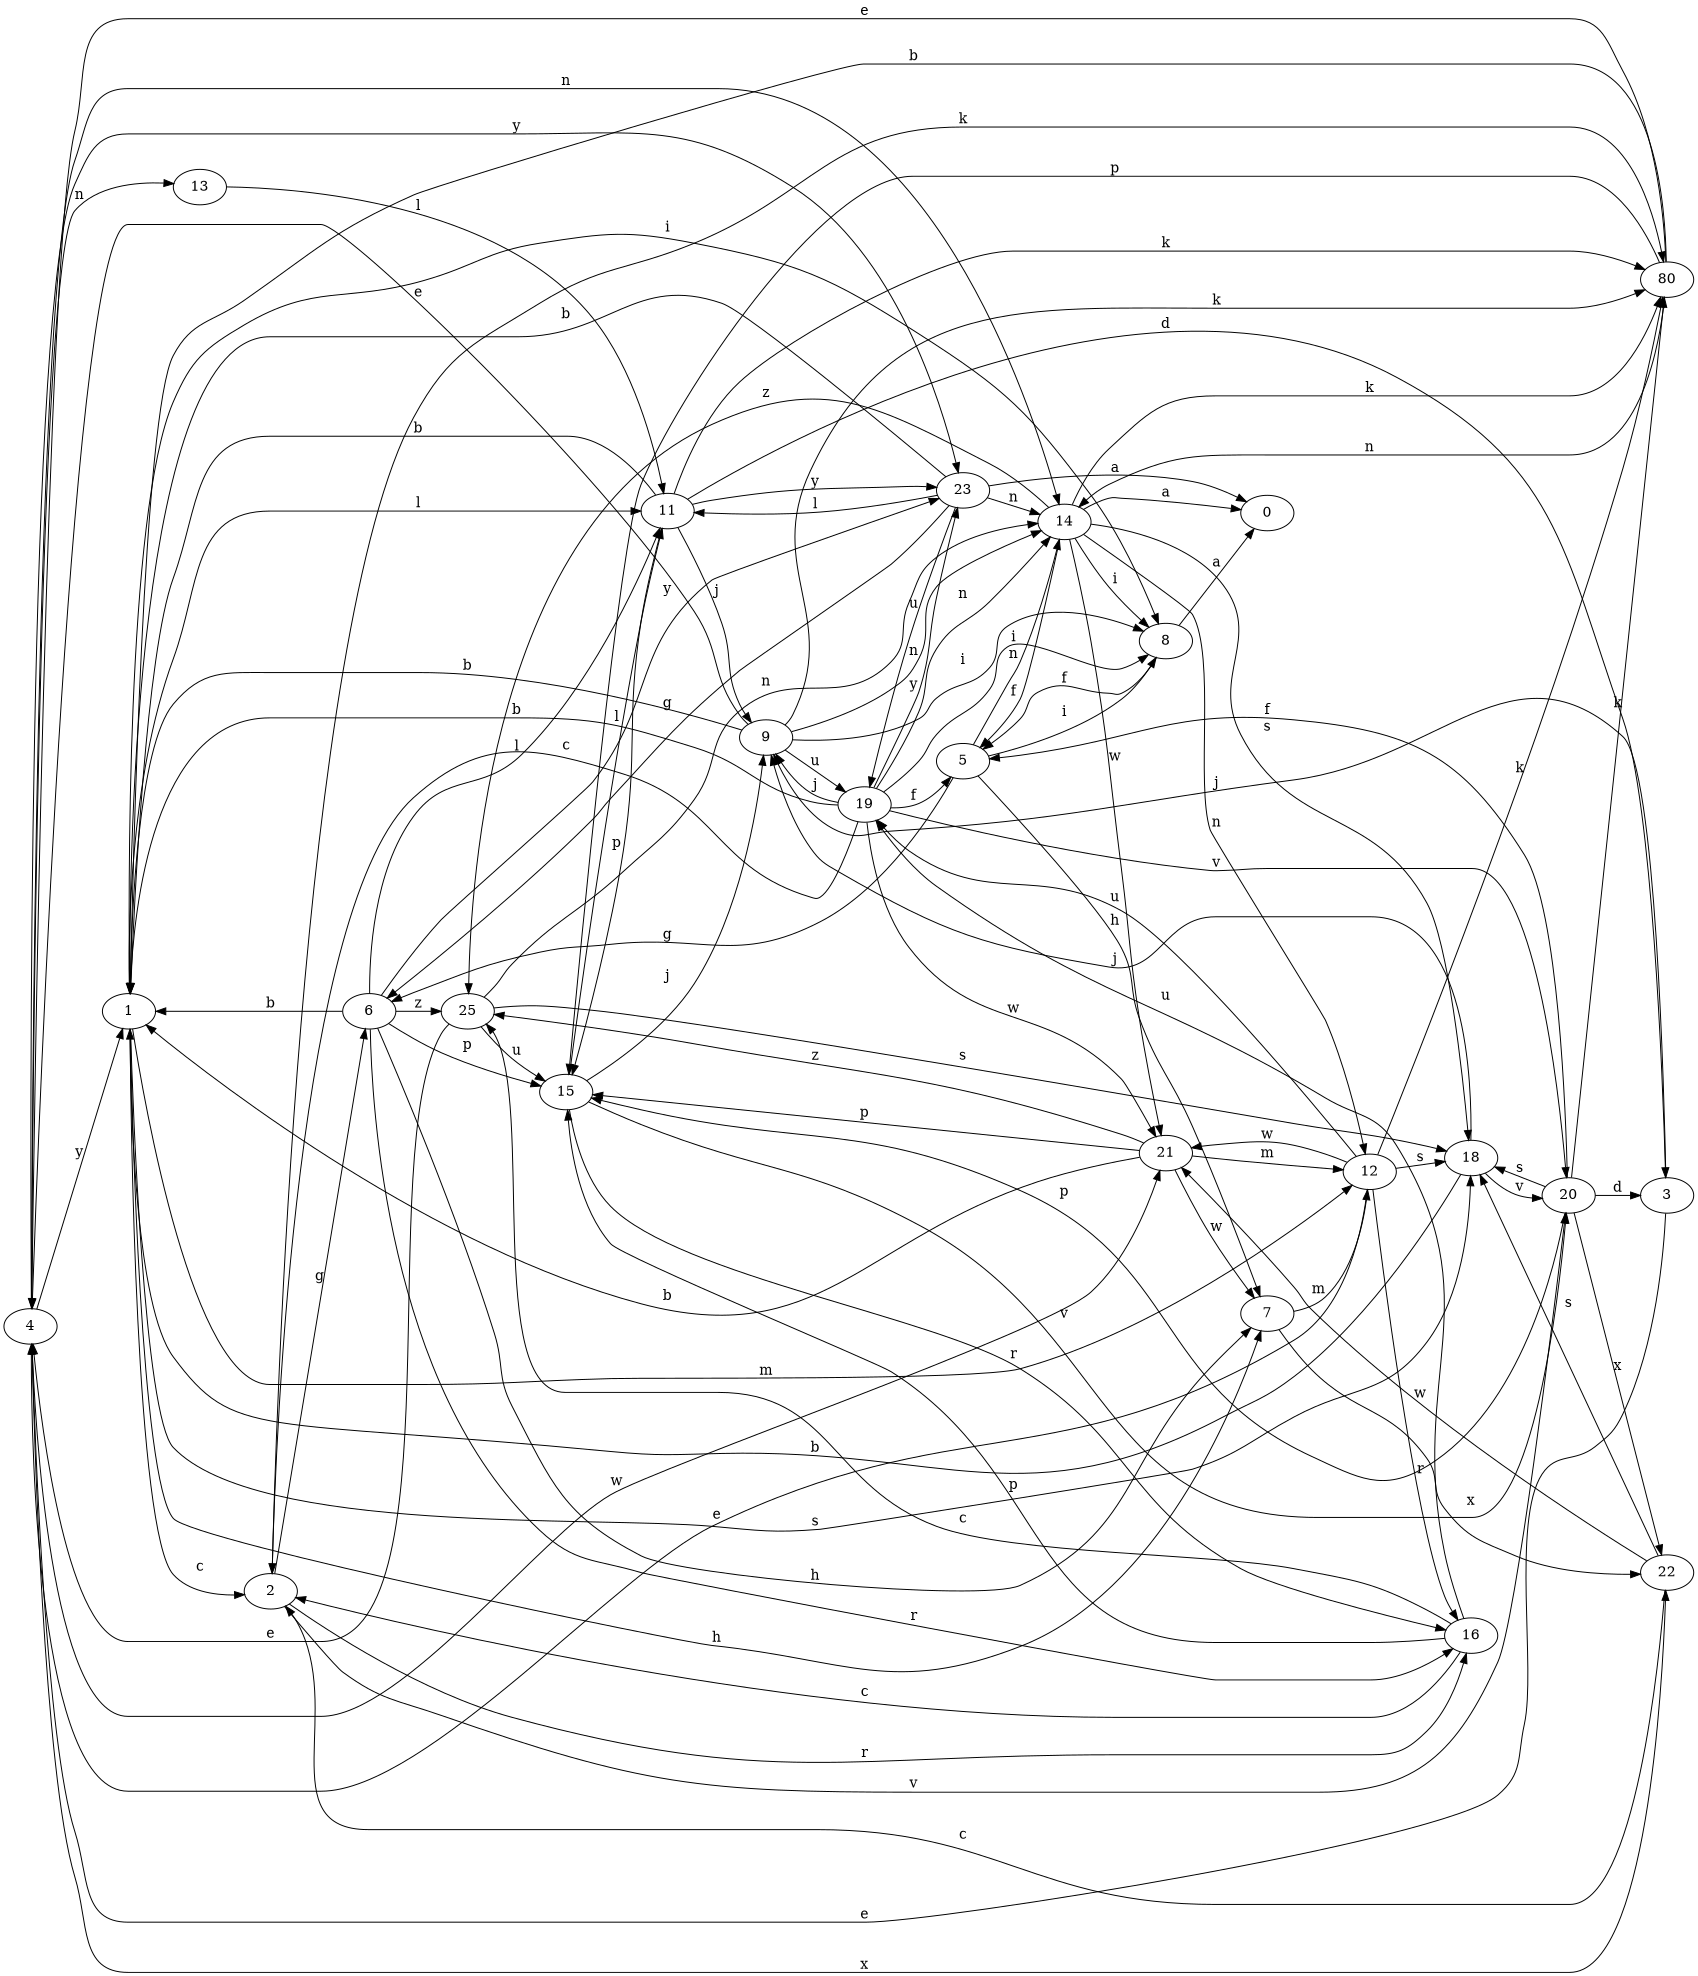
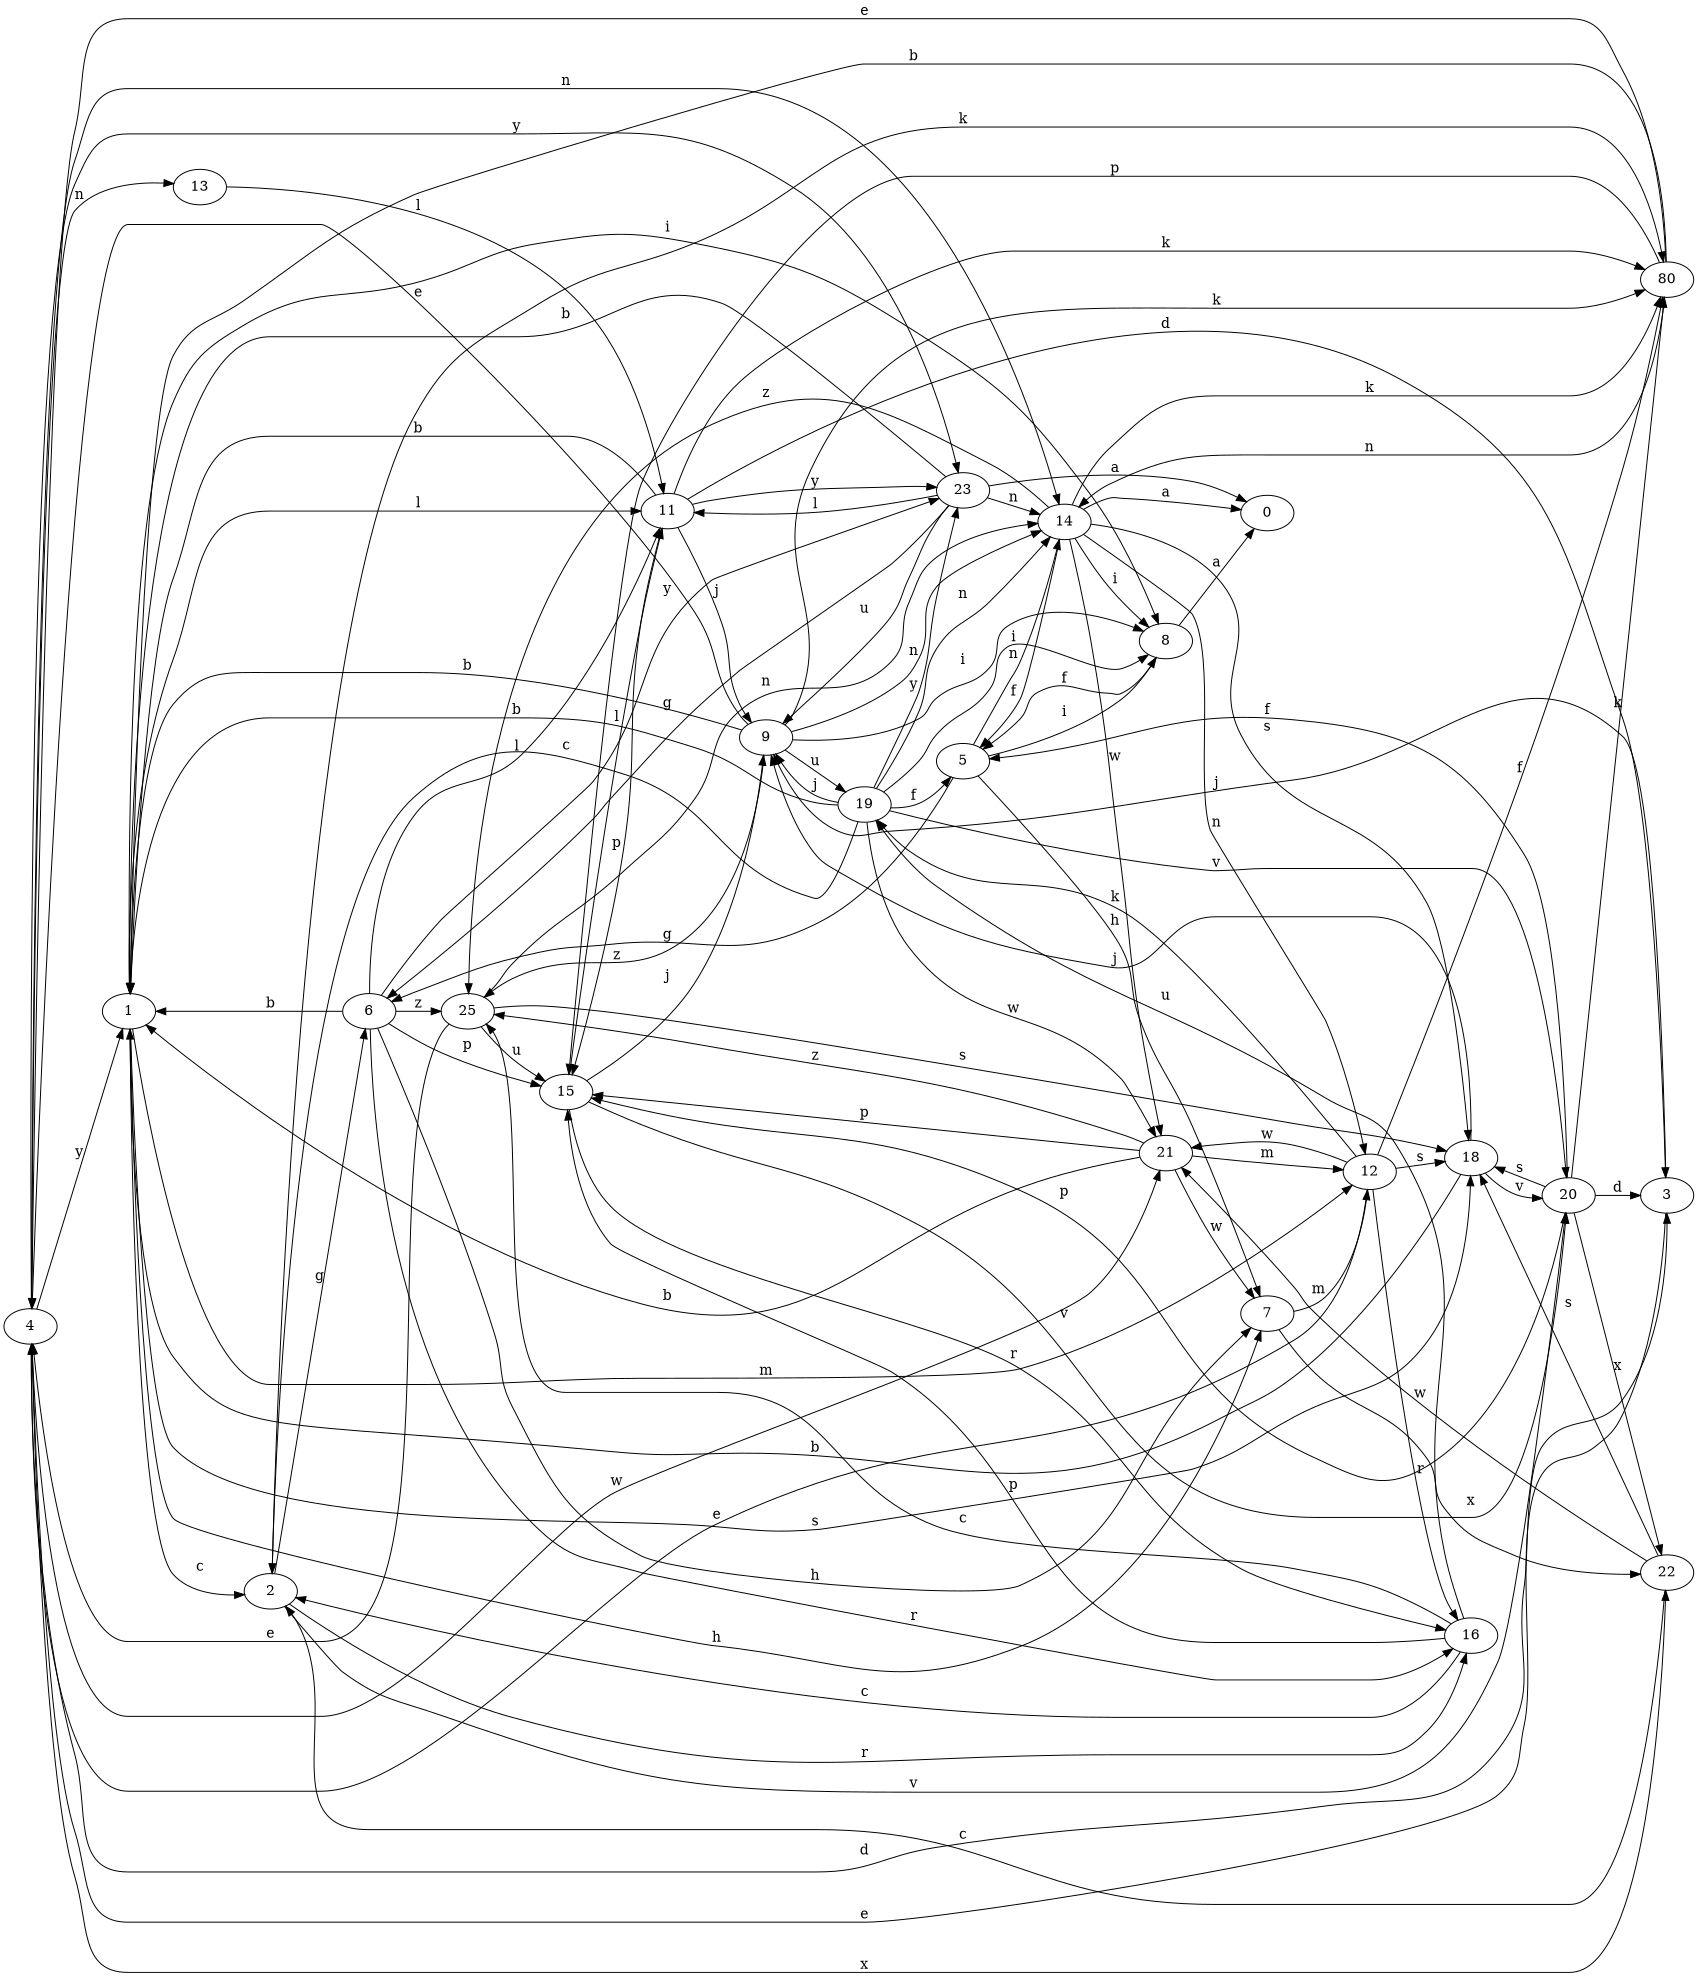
edge "23" -> "19": now "23" -> "9"
edge "12" -> "80": label "k" -> "f"
edge "12" -> "19": label "u" -> "k"
edge "9" -> "25": added, label "z"
edge "4" -> "3": added, label "d"
